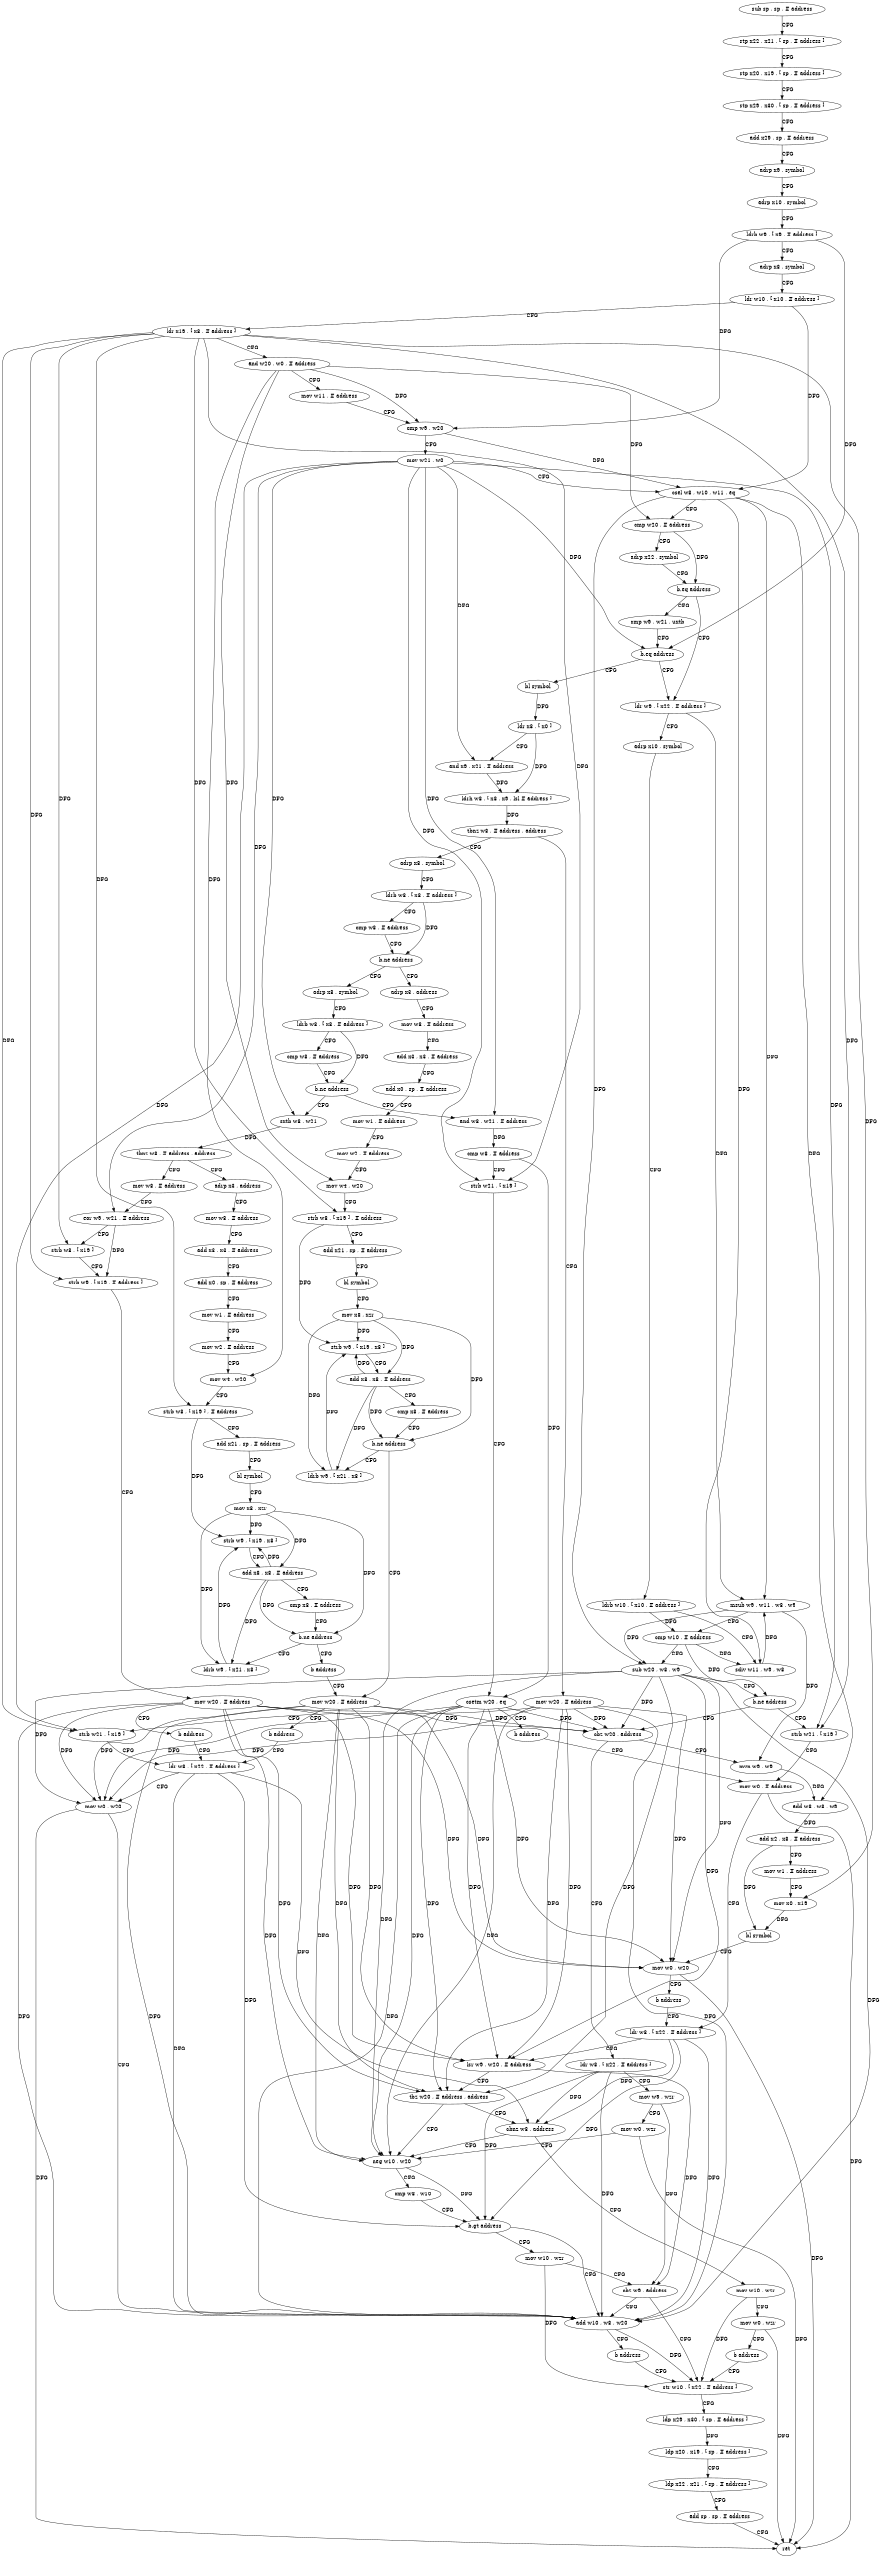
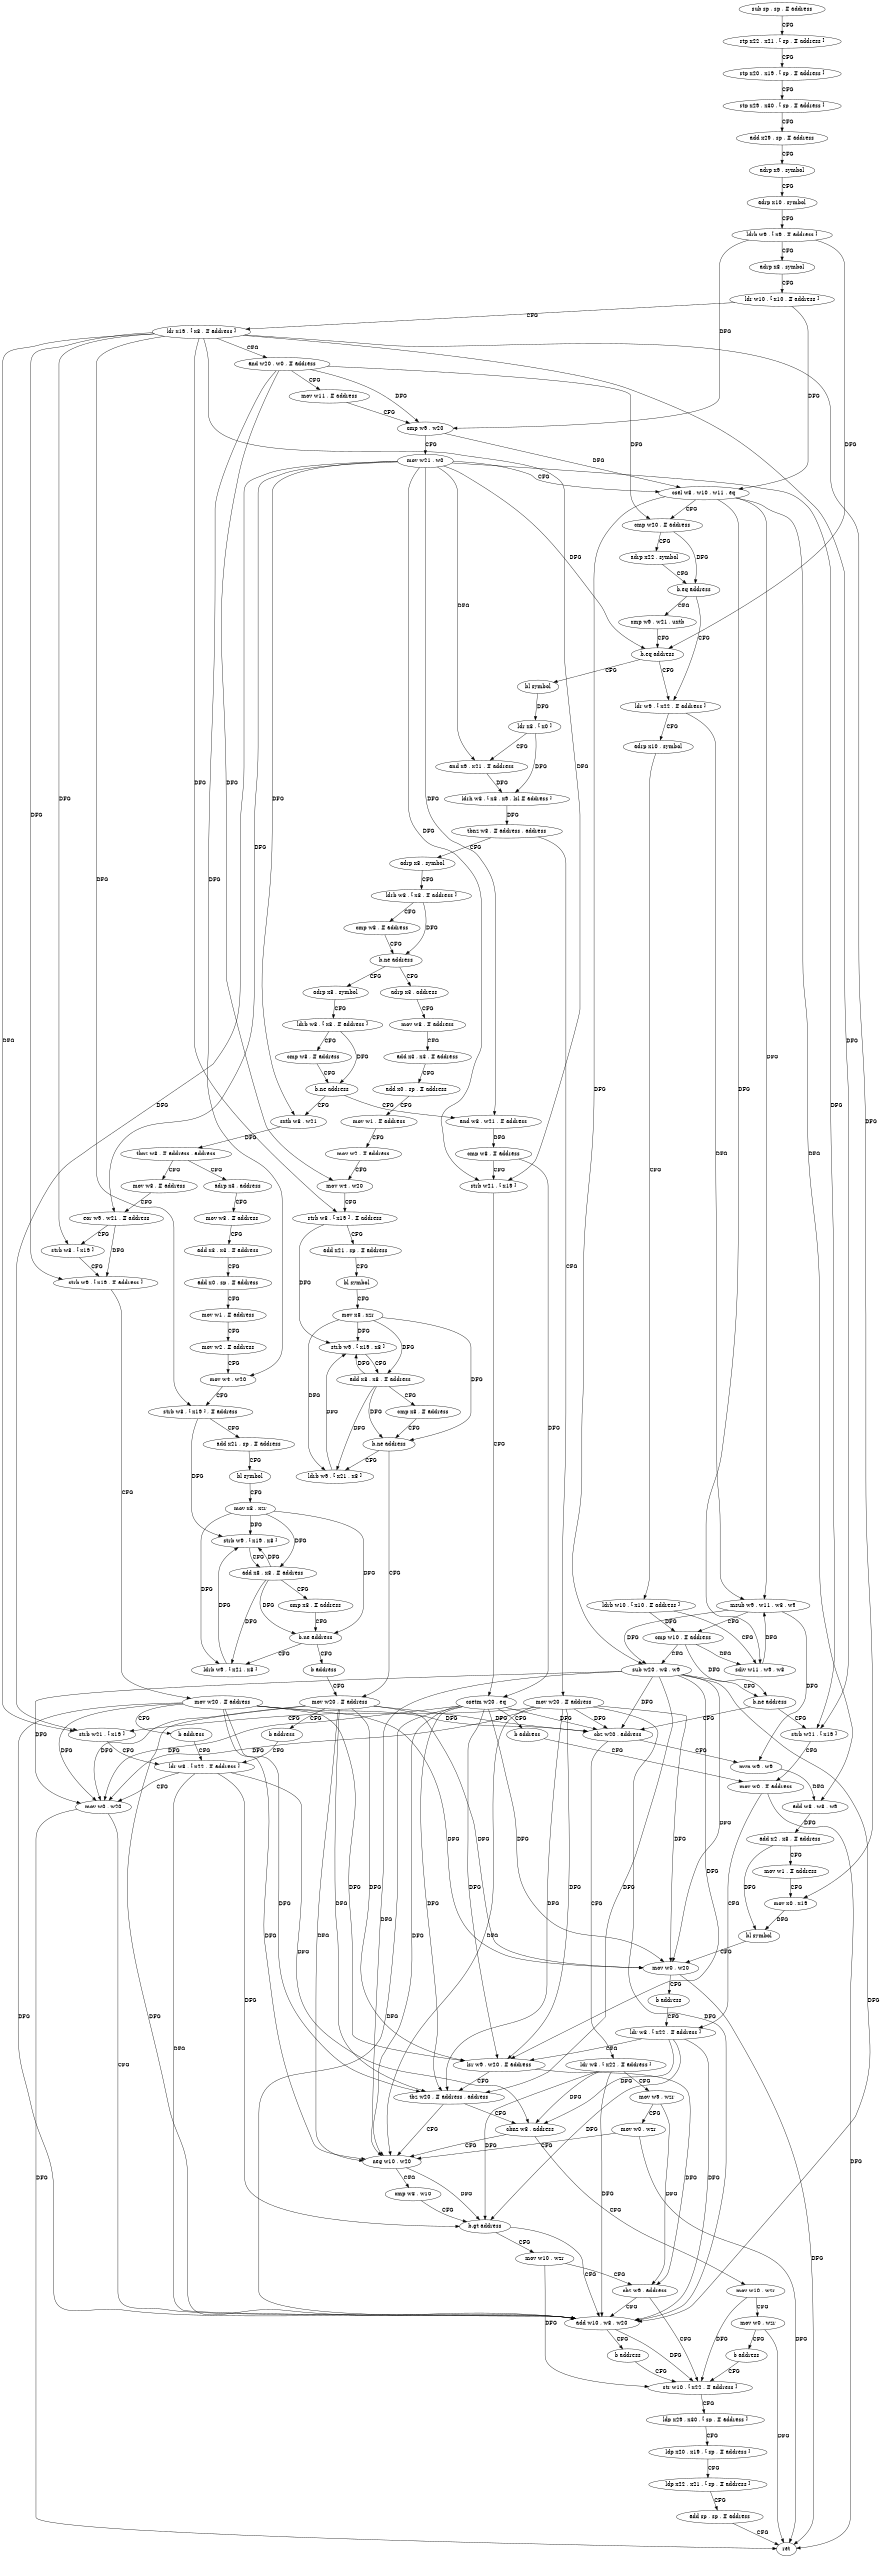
edge "ldp x29 , x30 , [ sp , # address ]" -> "ldp x20 , x19 , [ sp , # address ]": label "DFG" -> "CFG"
